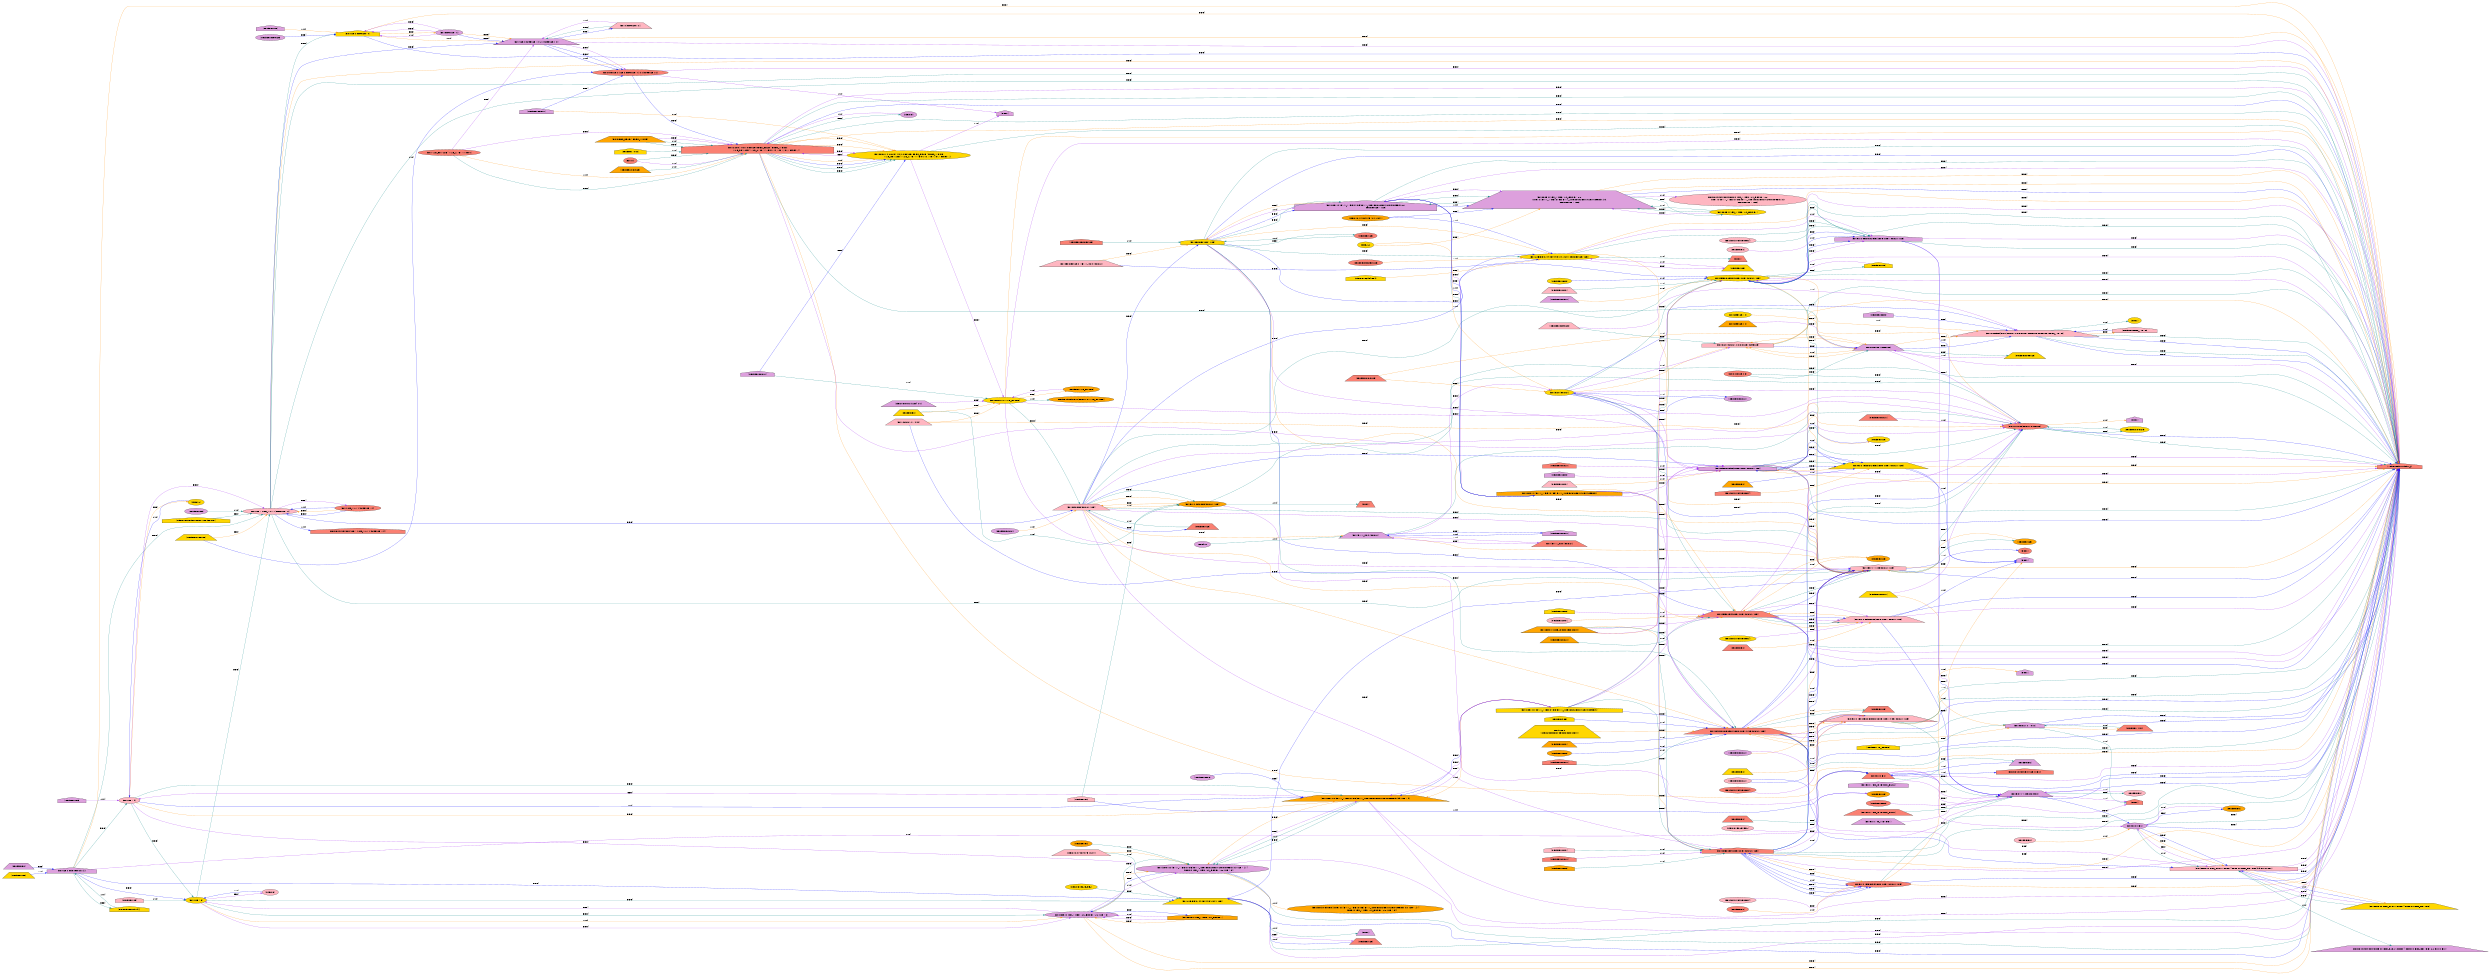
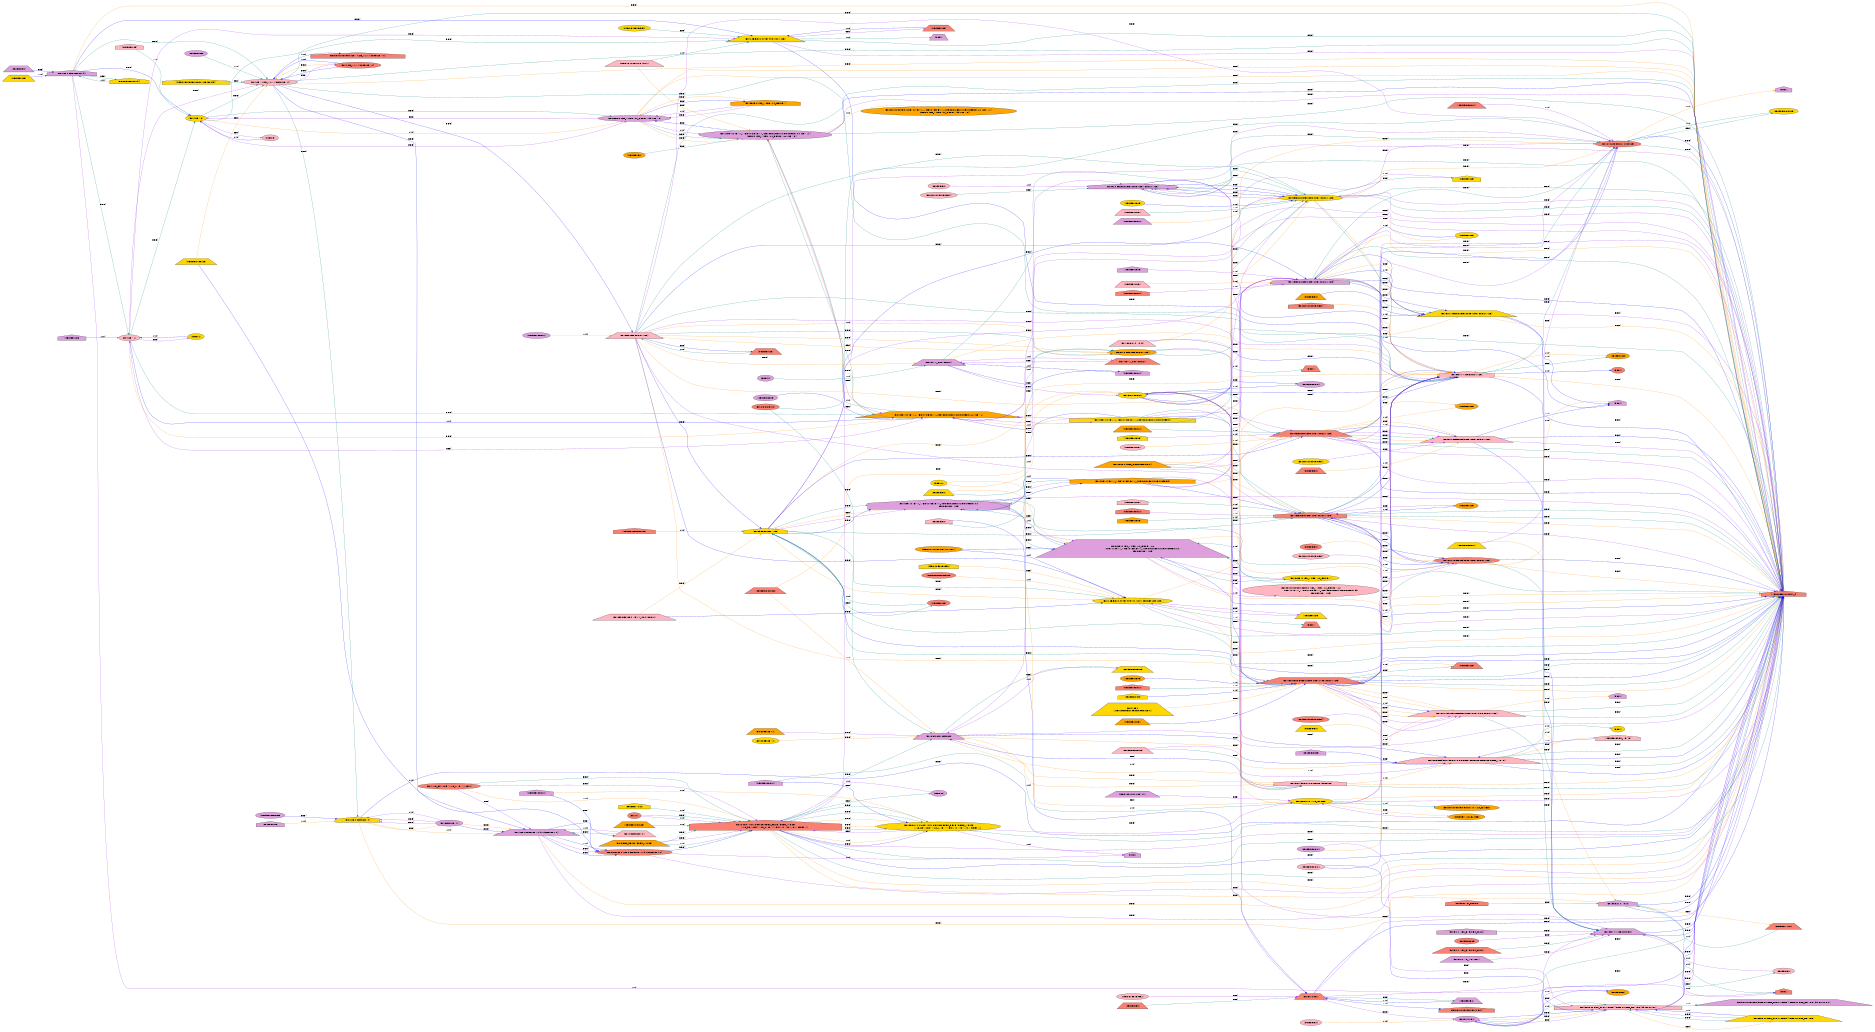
edge "(Call,allocSize - pageSize)" -> "(Call,munmap(params, allocSize))": now "(Call,allocSize - pageSize)" -> "(Call,err = getParameter(node, index, params, size))"
edge "(Call,params != MAP_FAILED)" -> "(Call,data.read(params, size))": removed, label "DDG:"
edge "(Call,declaredSize > size)" -> "(Call,setConfig(node, index, params, size))": added, label "DDG:"
edge "(Call,size < 4)" -> "(Literal,4)": color darkorange -> purple
node "(Identifier,NO_ERROR)": fillcolor gold -> salmon
node "(ControlStructure,if (size != OK))": label "(ControlStructure,if (size != OK))" -> "(ControlStructure,if (err != OK))"
edge "(Call,reply->writeInt32(err))" -> "(Call,err == OK)": removed, label "DDG:"
